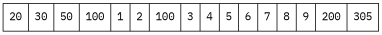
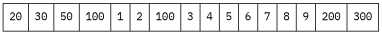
node "20": text "305" -> "300"
